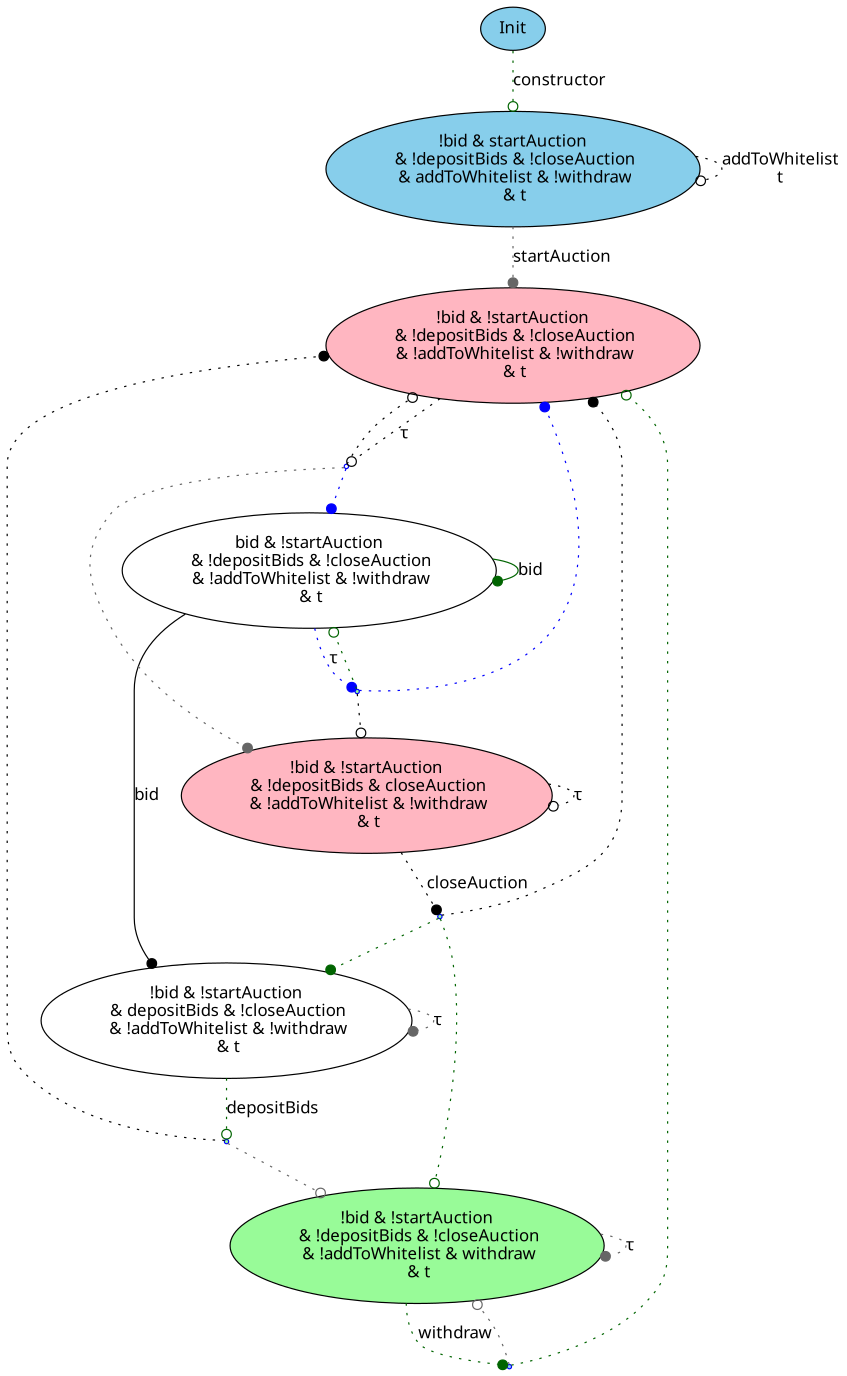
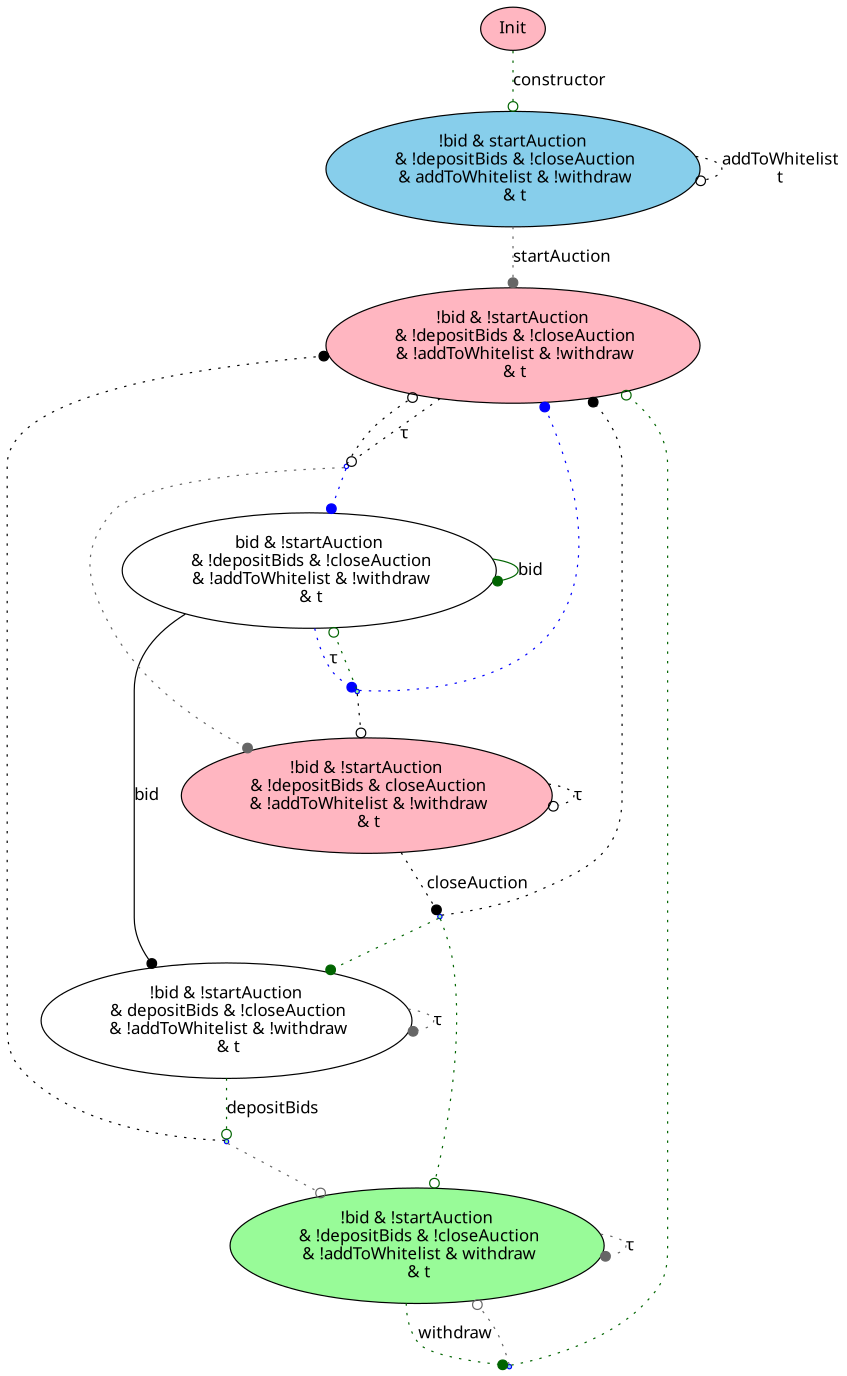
node "Init": fillcolor skyblue -> lightpink
